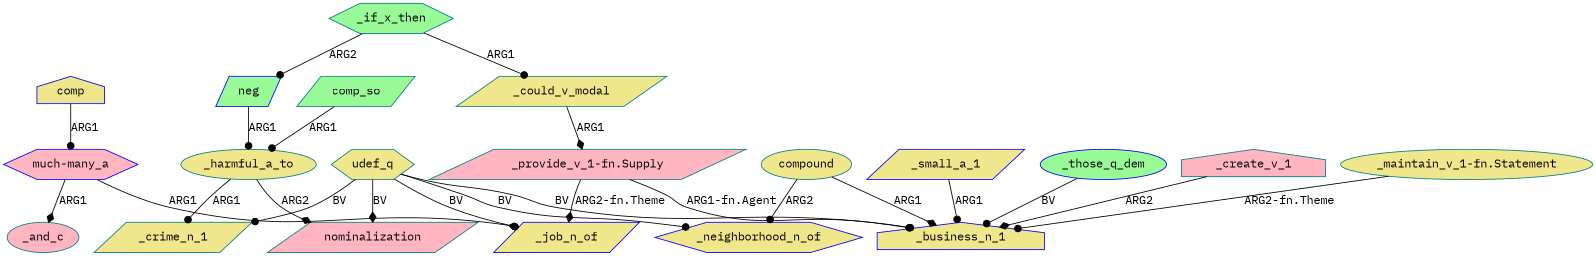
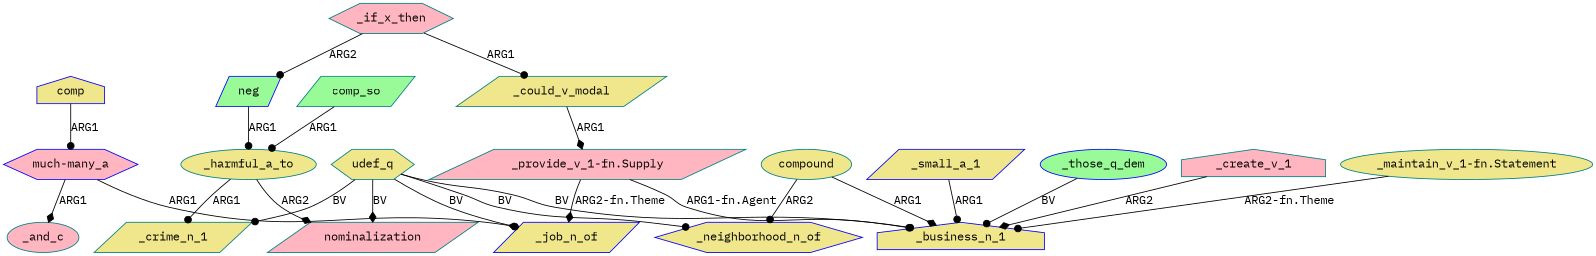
node "_if_x_then": fillcolor palegreen -> lightpink
